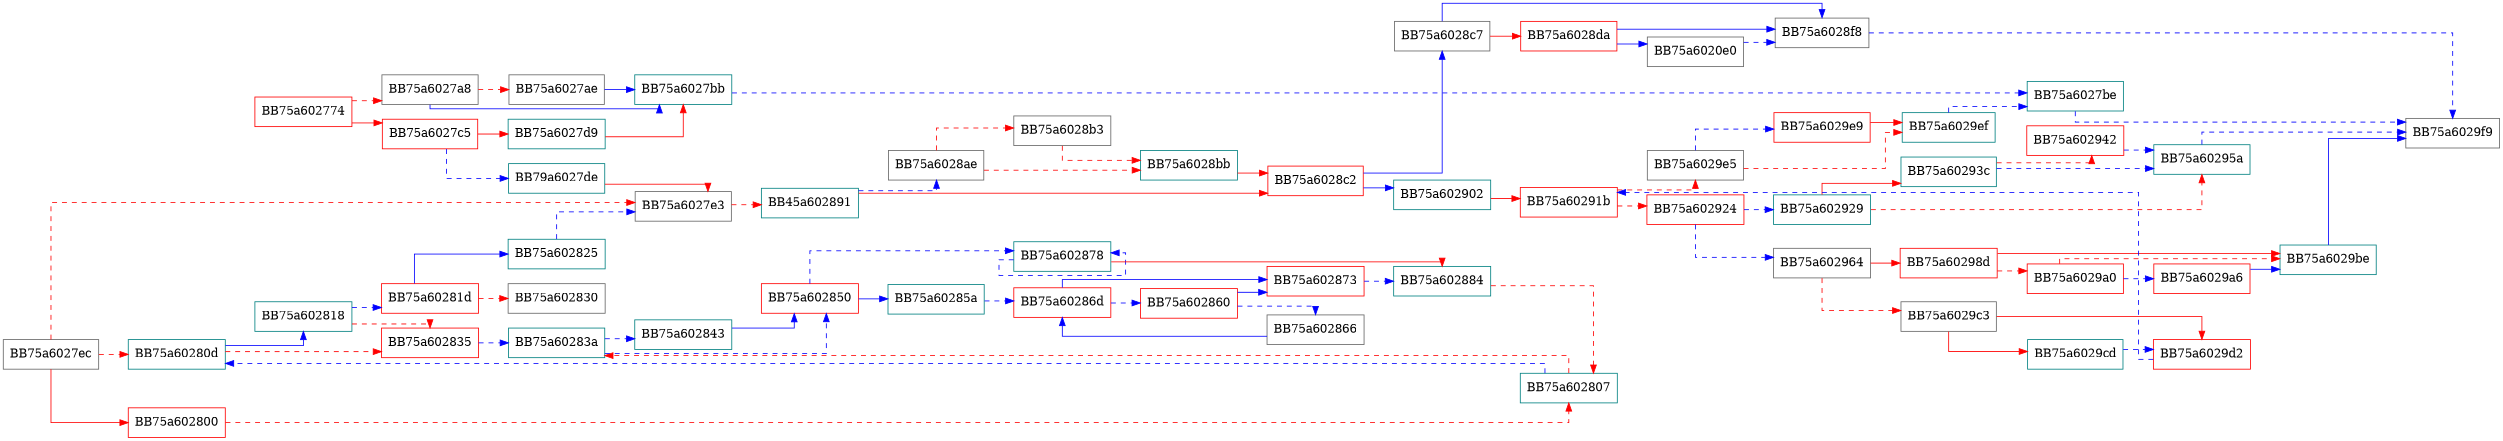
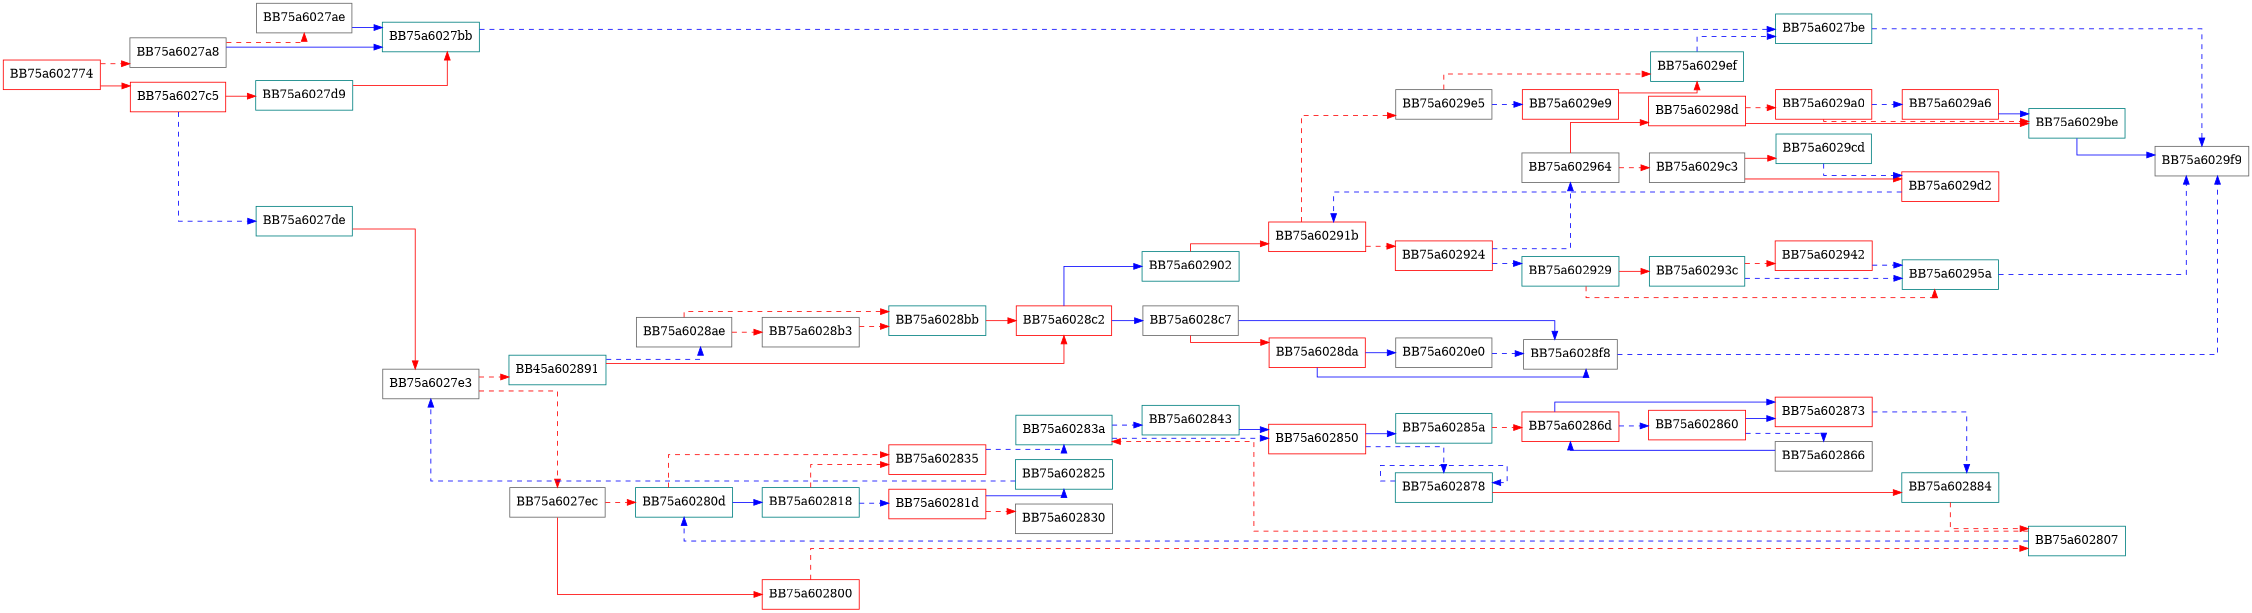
node "BB79a6027de": label "BB79a6027de" -> "BB75a6027de"
edge "BB75a6027ec" -> "BB75a6027e3": reversed
edge "BB75a60285a" -> "BB75a60286d": color blue -> red
